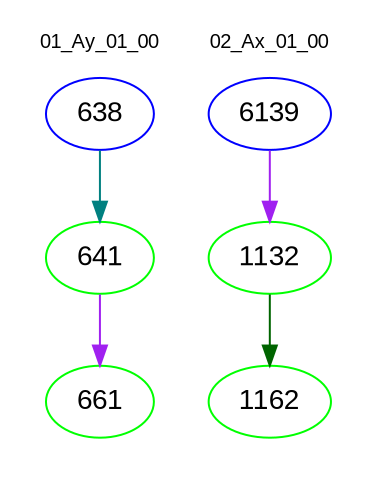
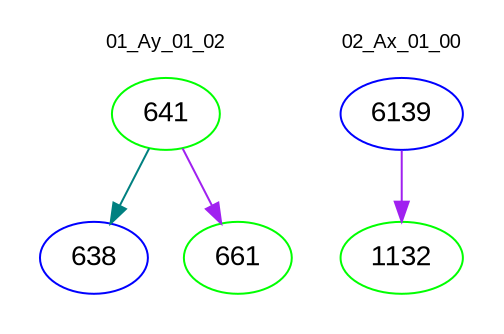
cluster "01_Ay_01_00": label "01_Ay_01_00" -> "01_Ay_01_02"
edge "638" -> "641": reversed
node "1162": removed
